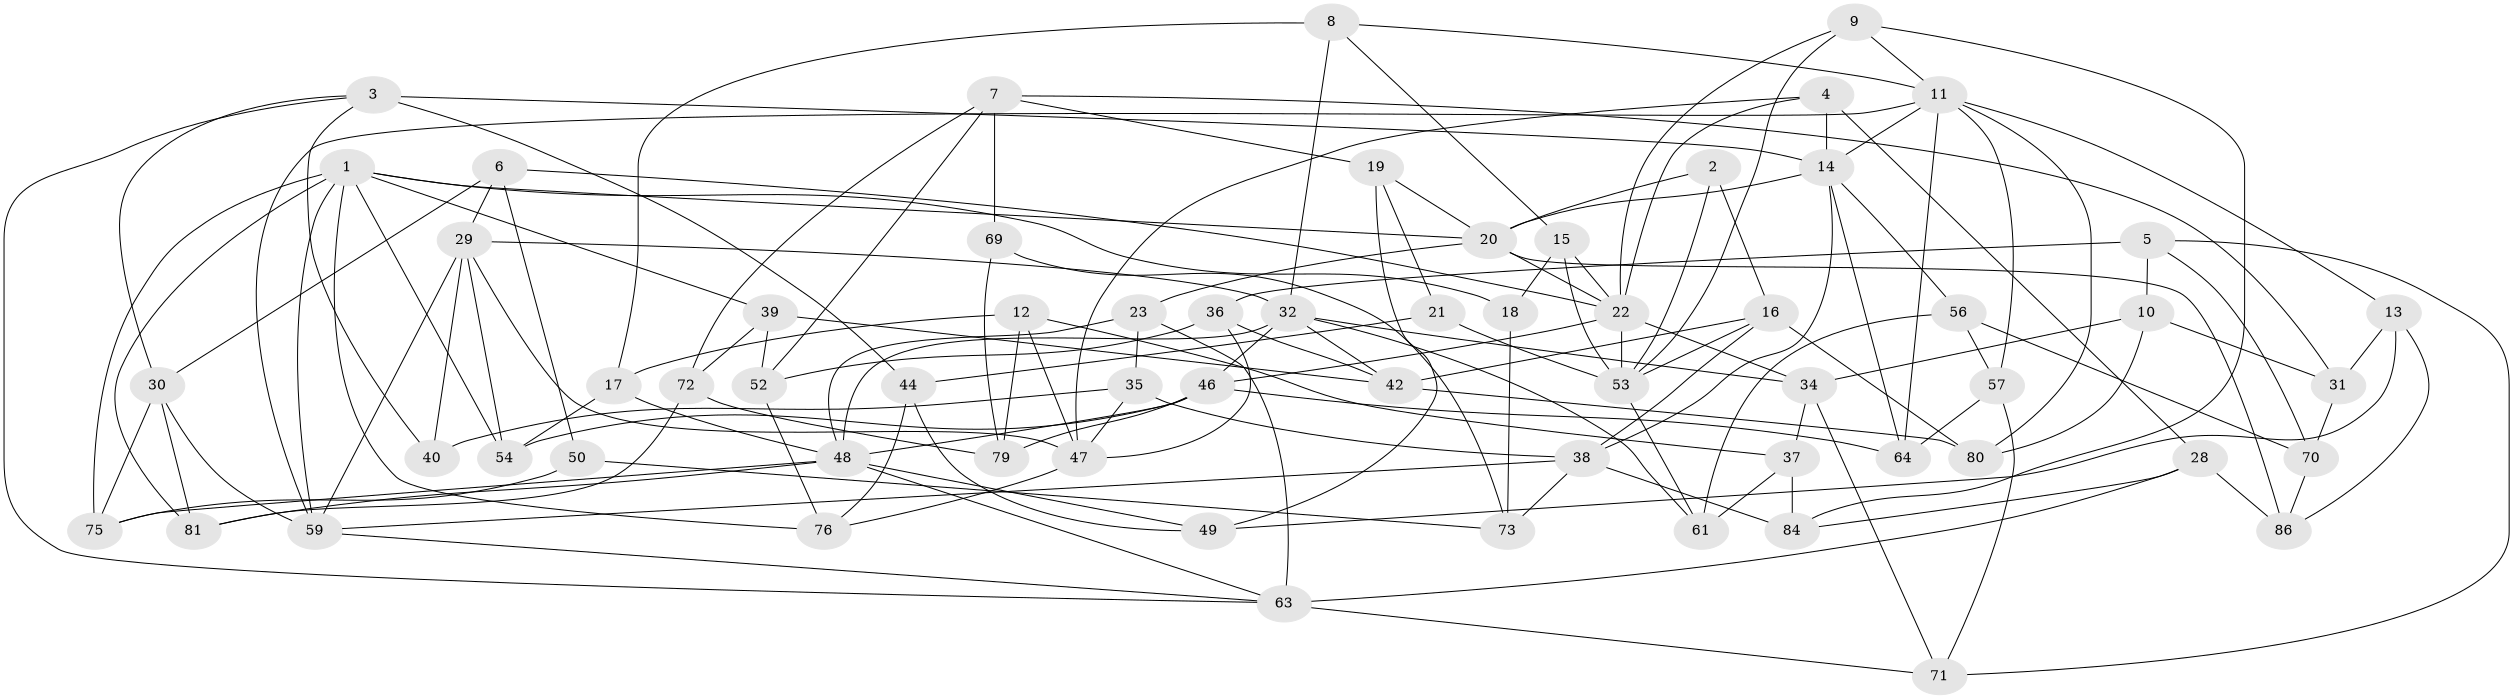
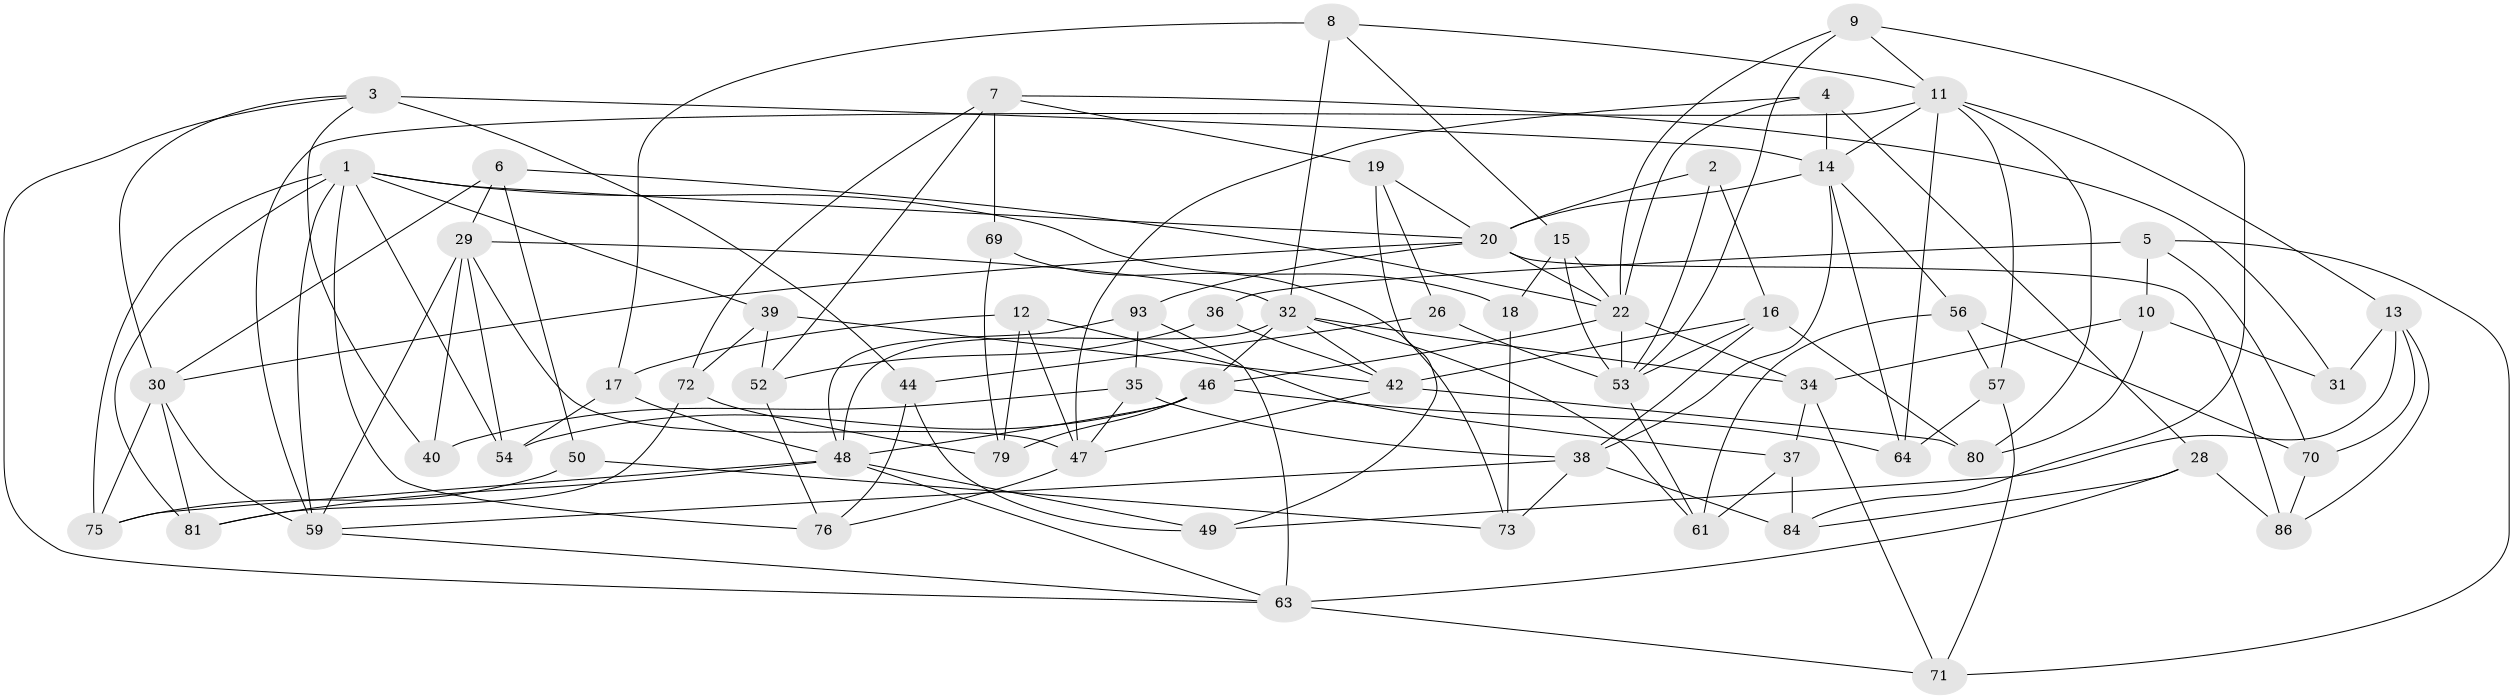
edge "20" -- "30": added
node "23": label "23" -> "93"
node "21": label "21" -> "26"
edge "31" -- "70": now "13" -- "70"
edge "36" -- "47": now "42" -- "47"
